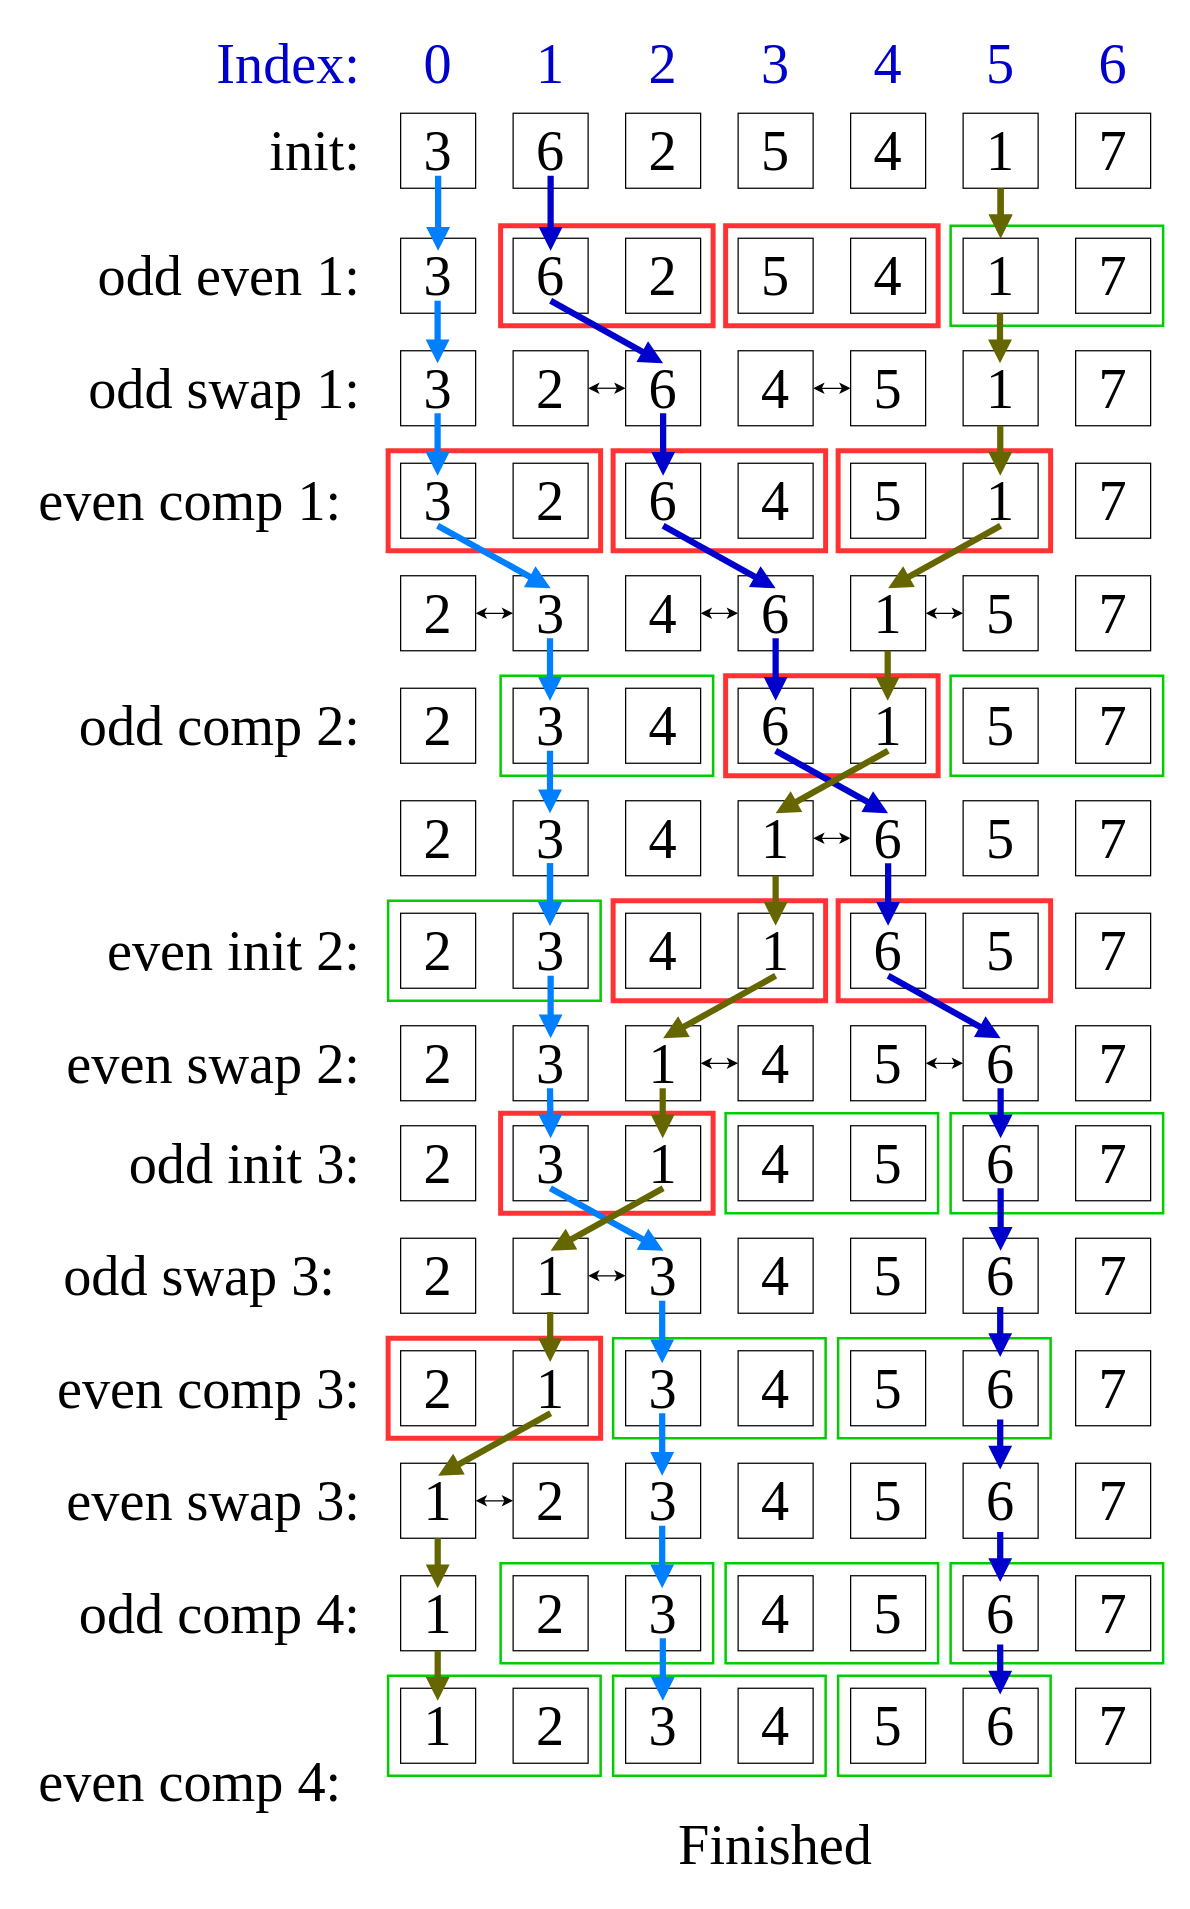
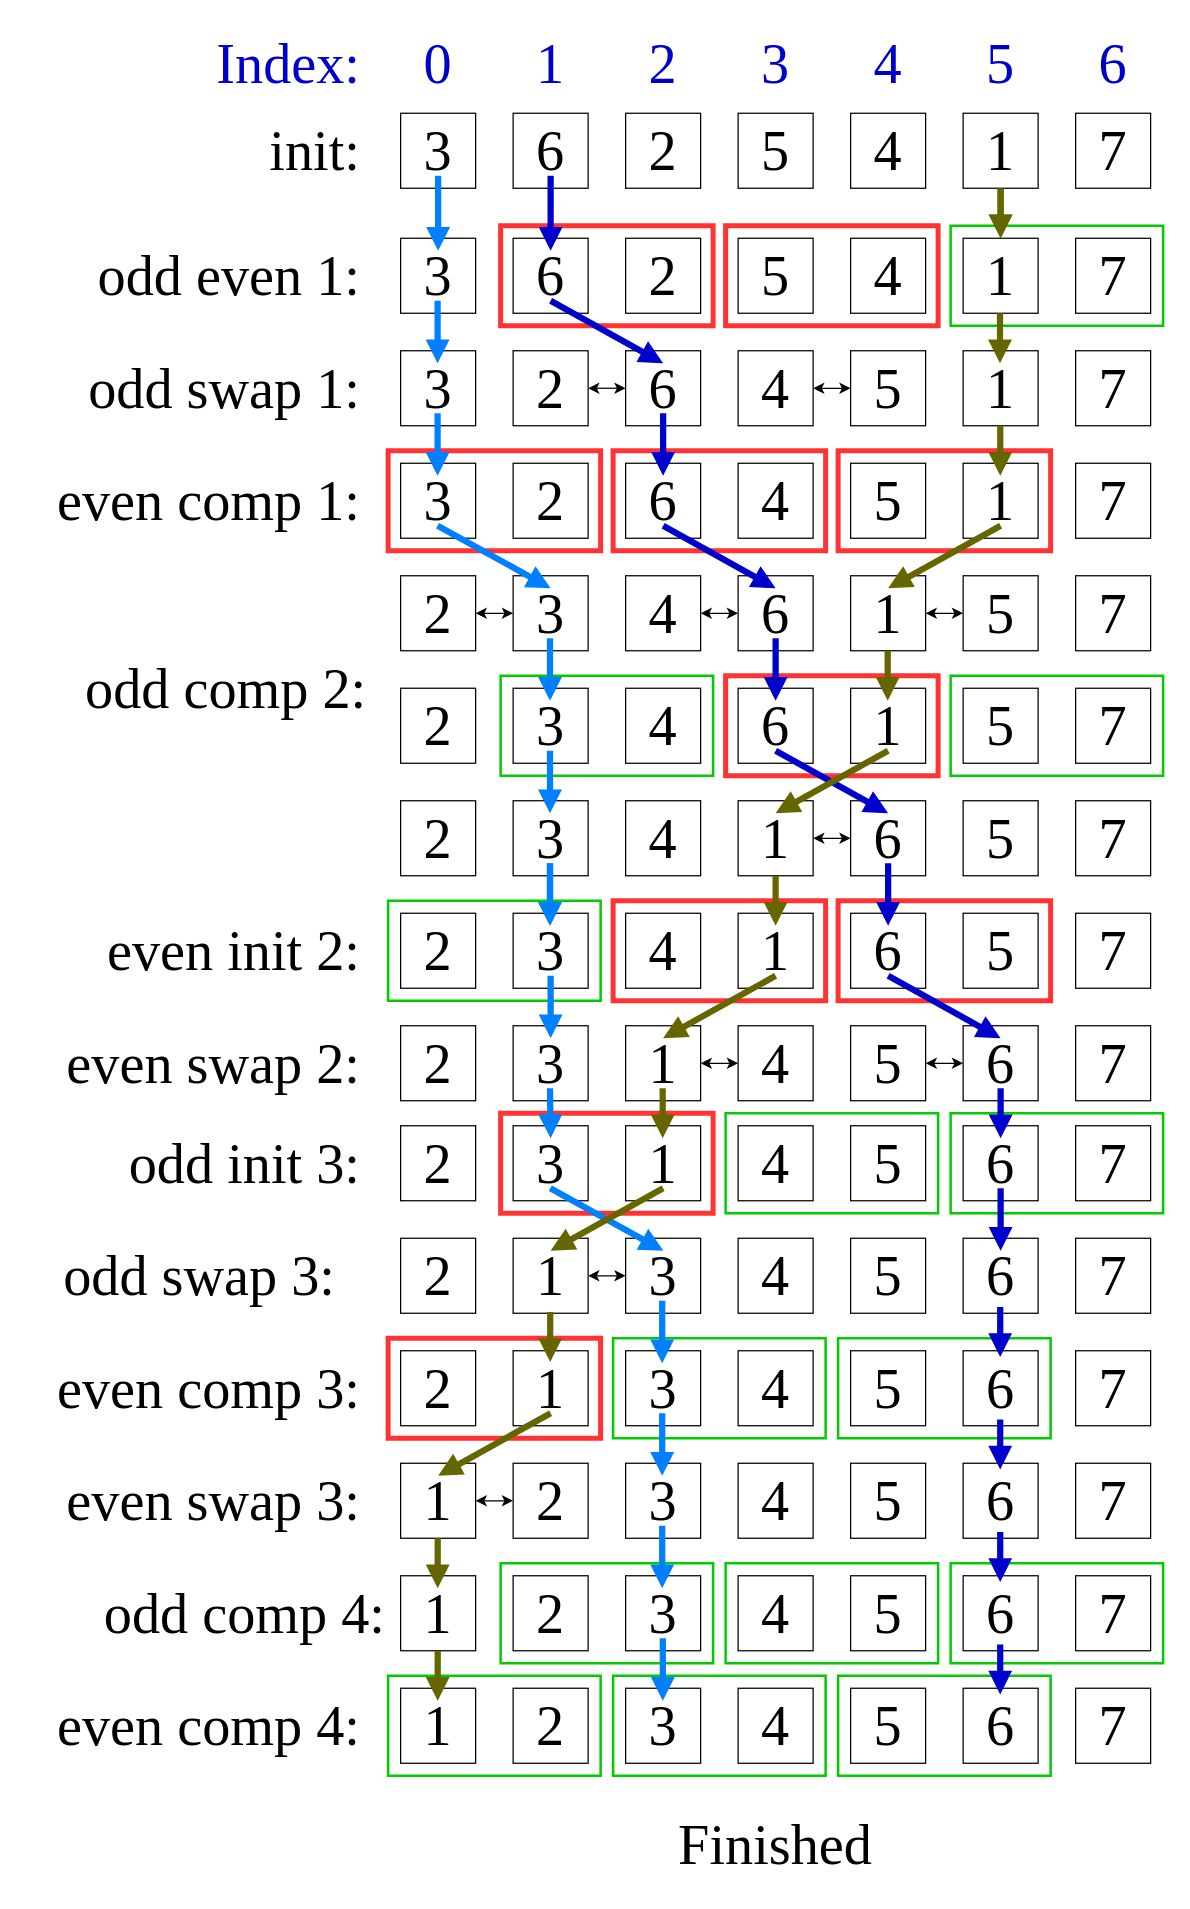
node "even comp 1:": moved (188, 501) -> (207, 501)
node "odd comp 2:": moved (207, 726) -> (213, 688)
node "odd comp 4:": moved (213, 1613) -> (238, 1613)
node "even comp 4:": moved (182, 1782) -> (201, 1726)
